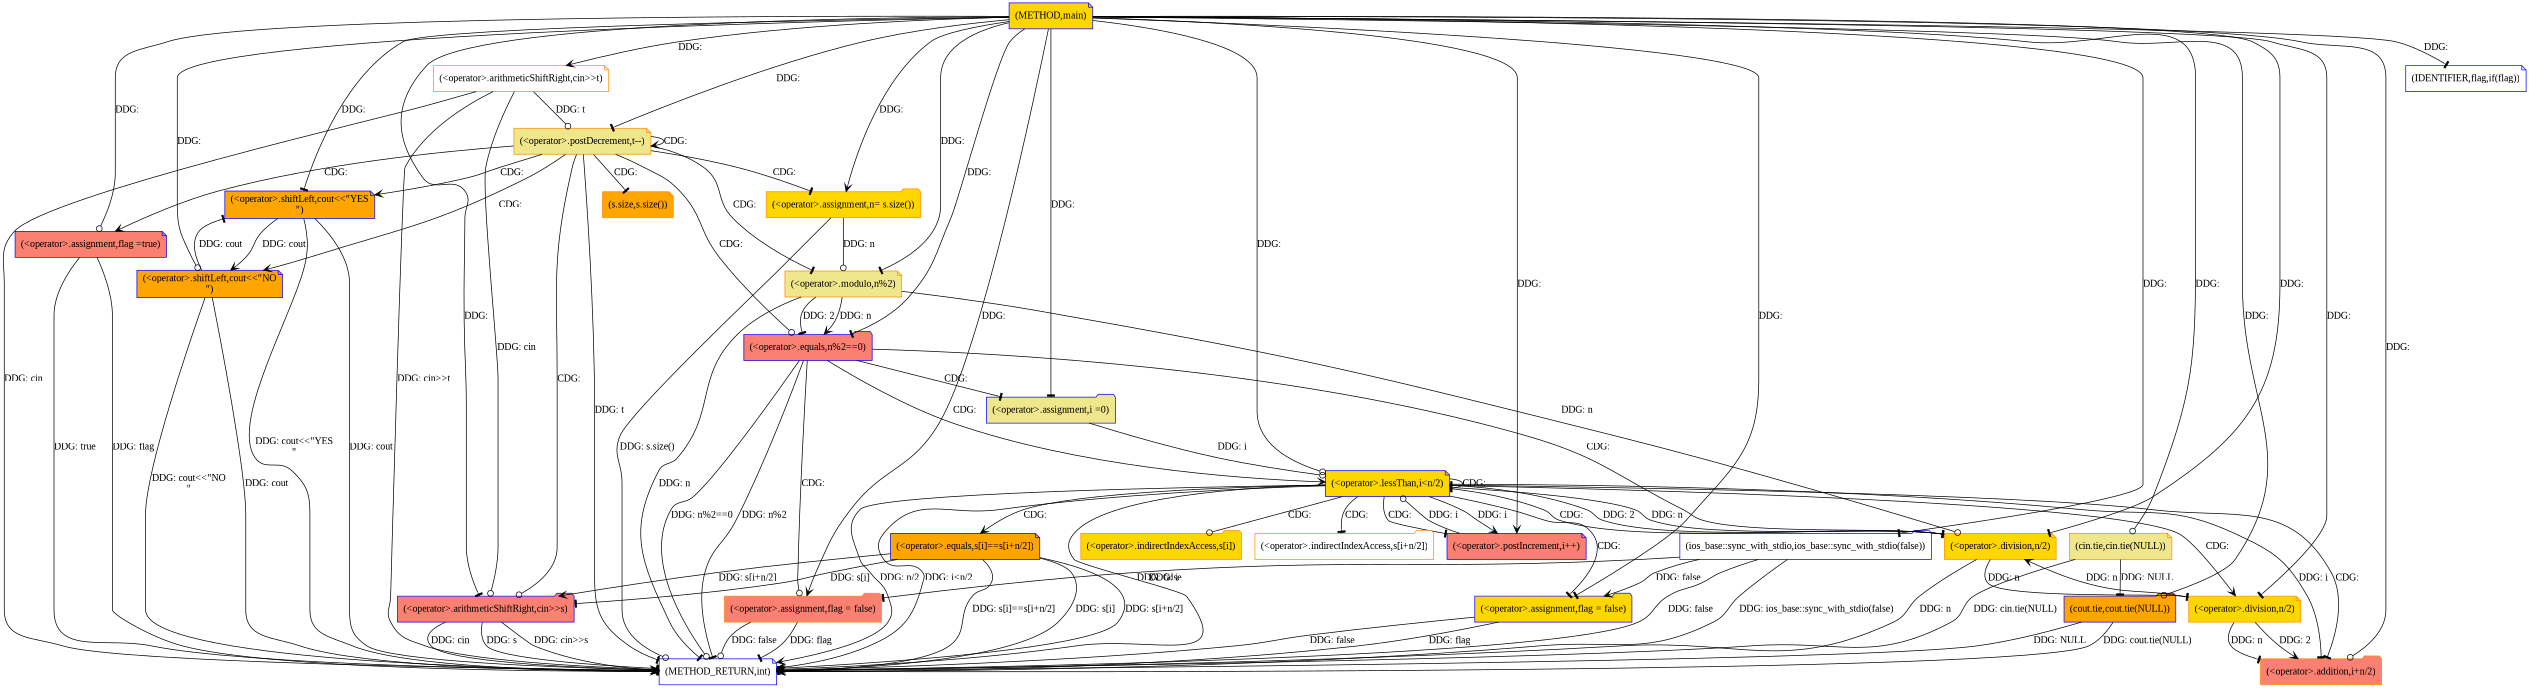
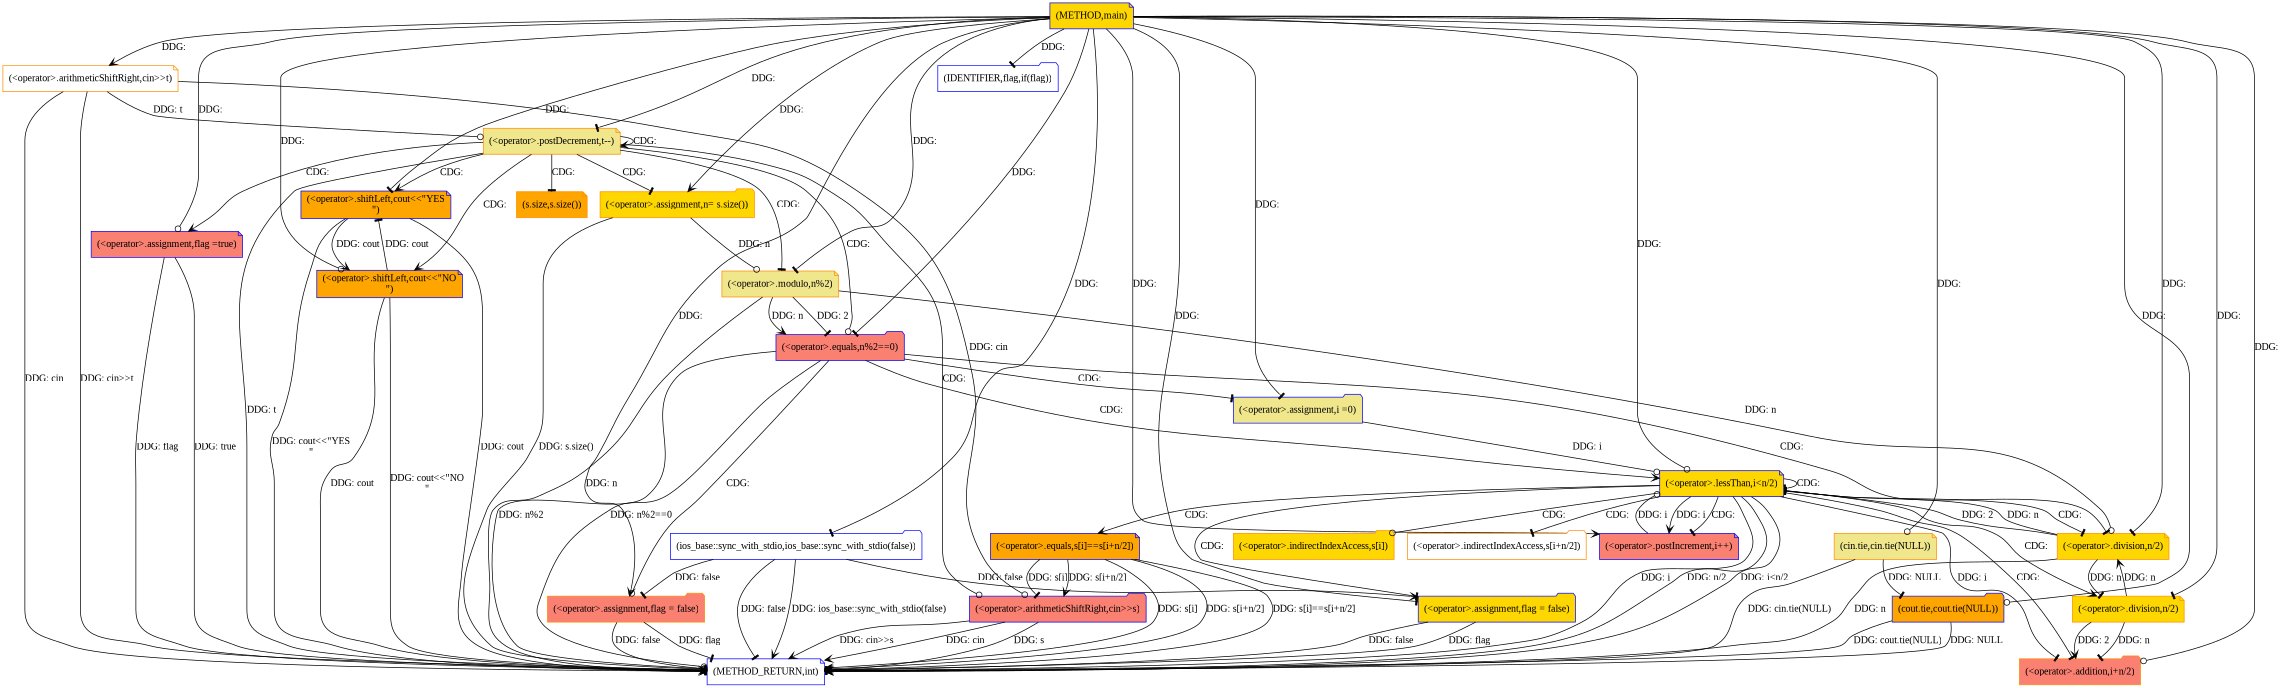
edge "(METHOD,main)" -> "(<operator>.arithmeticShiftRight,cin>>s)": removed, label "DDG:"
node "(IDENTIFIER,flag,if(flag))": shape note -> folder
